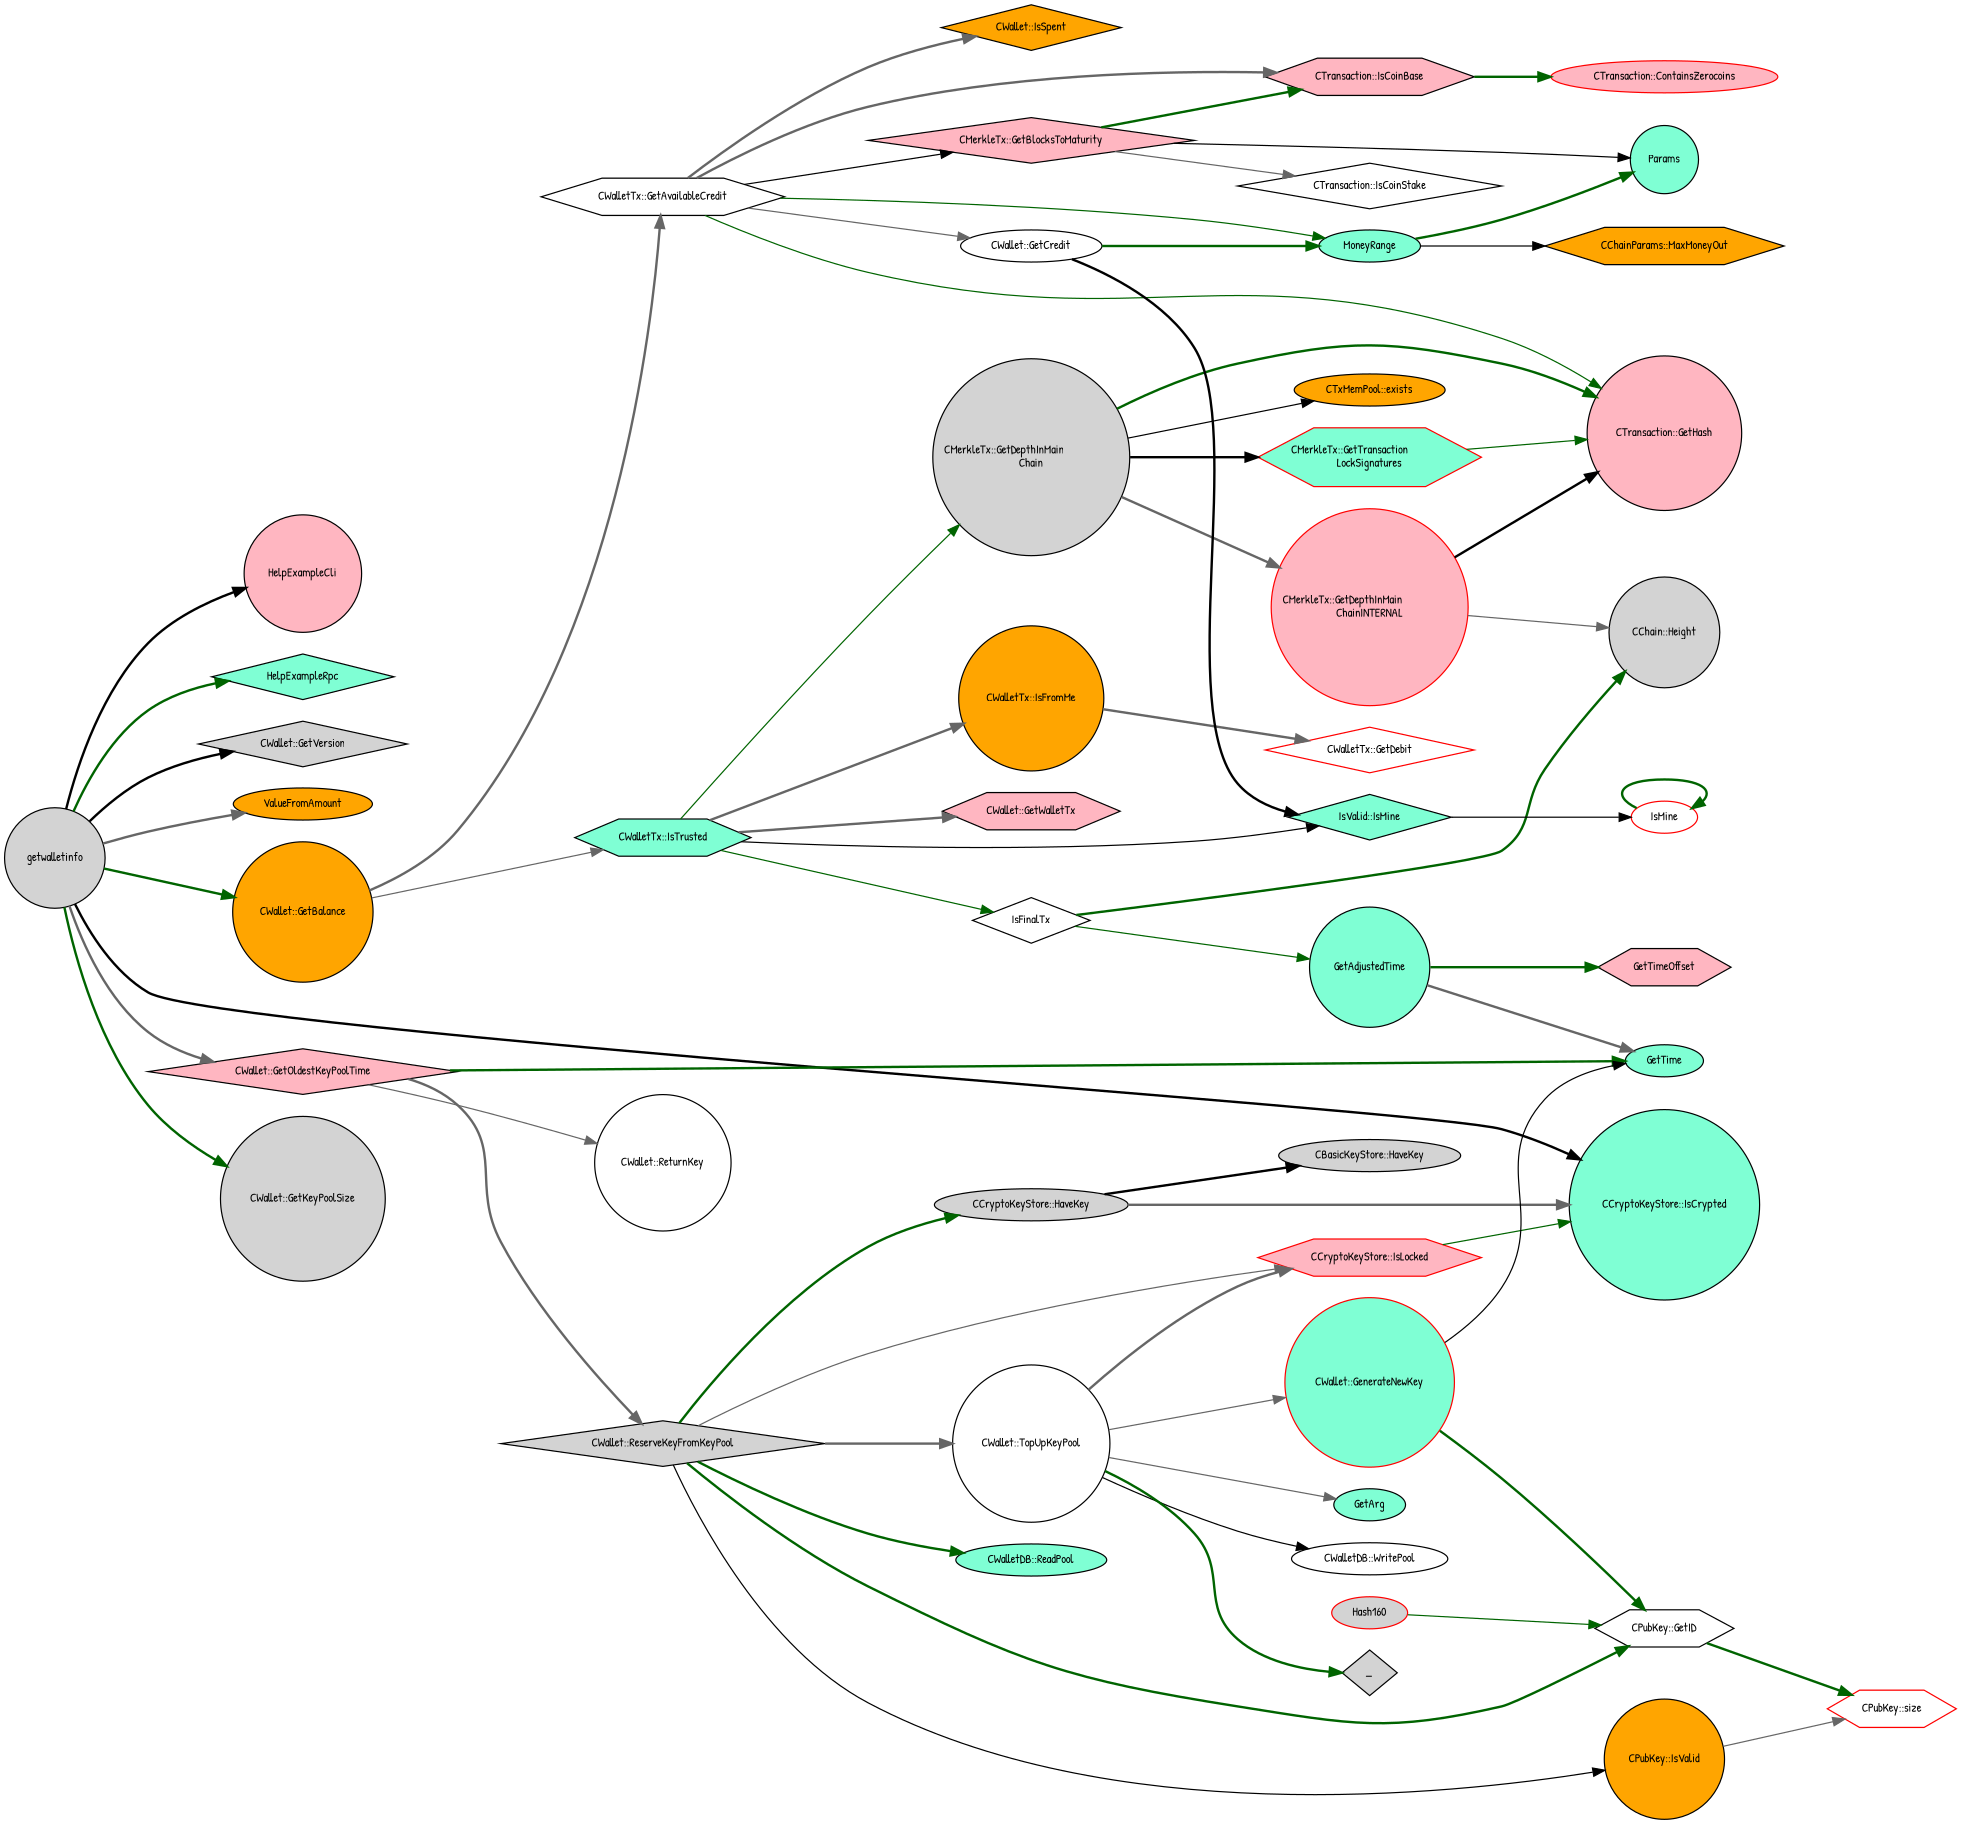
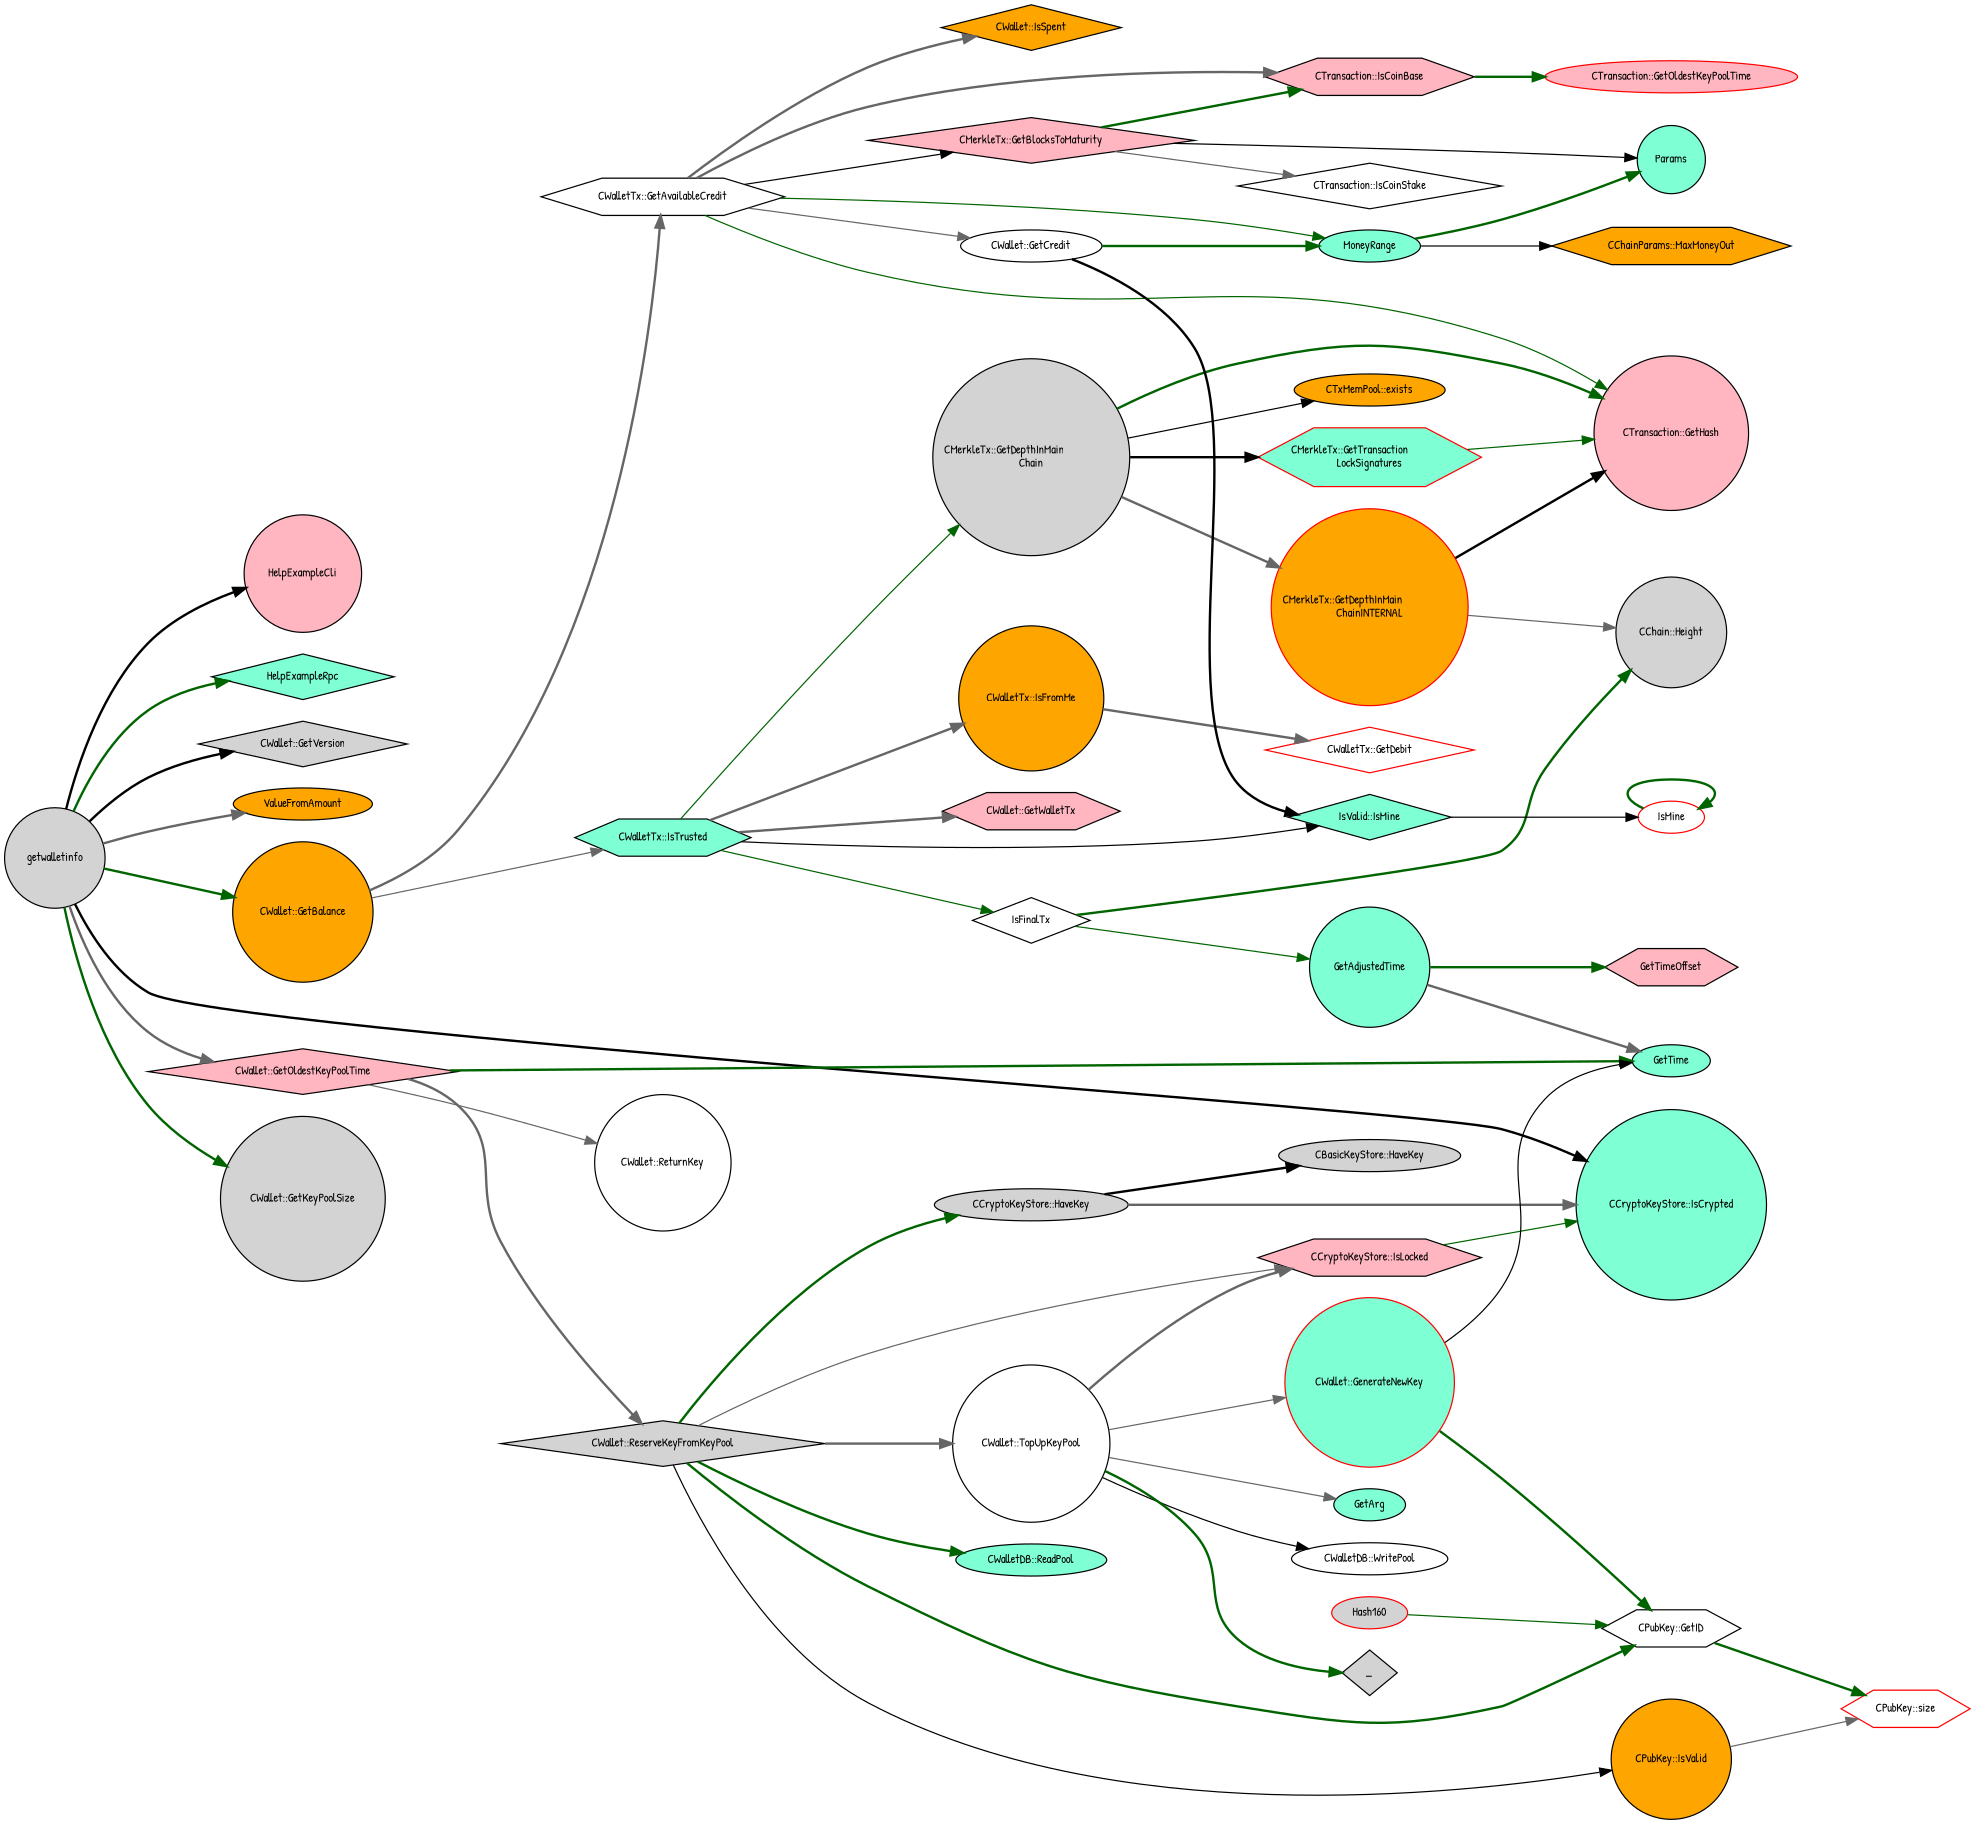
node "CTransaction::ContainsZerocoins": label "CTransaction::ContainsZerocoins" -> "CTransaction::GetOldestKeyPoolTime"
node "CMerkleTx::GetDepthInMain ChainINTERNAL": fillcolor lightpink -> orange
node "CCryptoKeyStore::IsLocked": color red -> black
